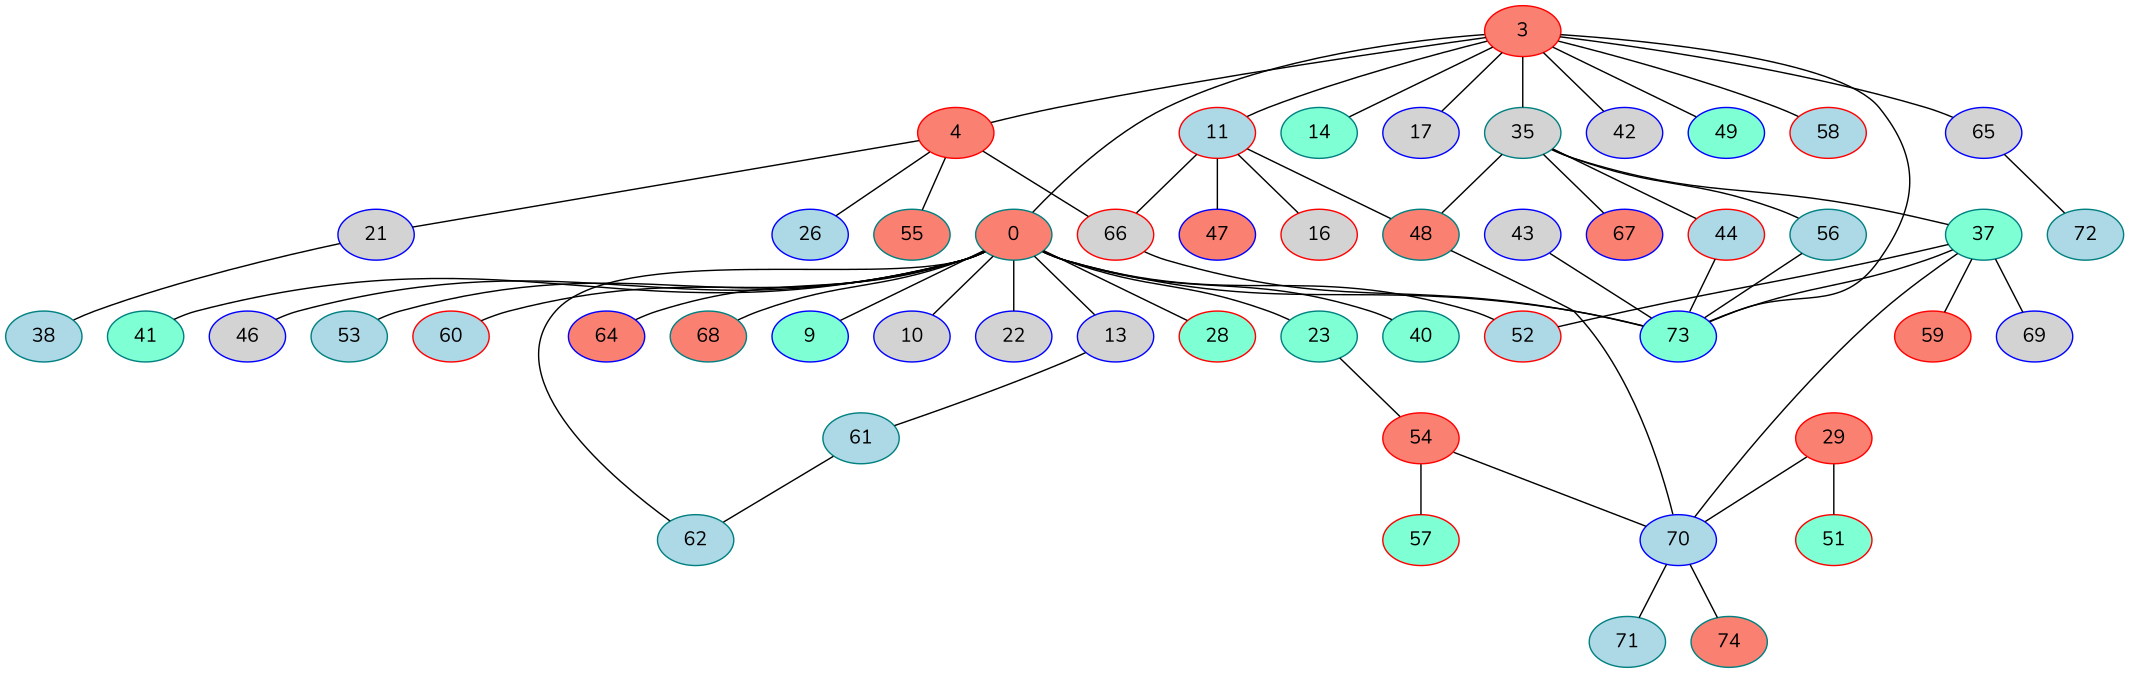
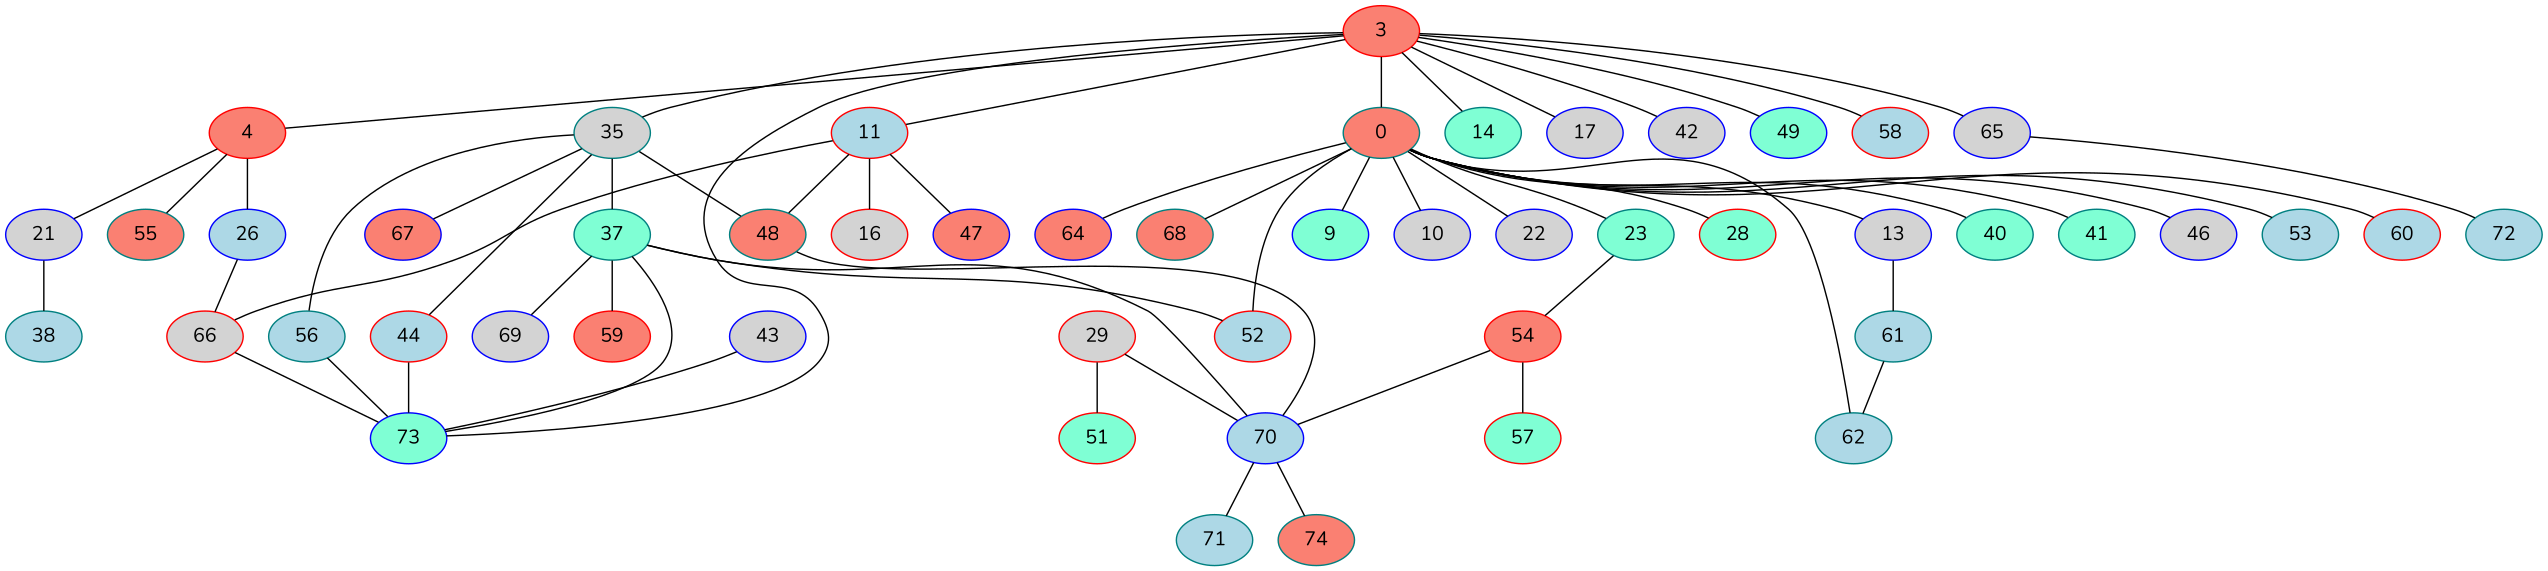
edge "4" -- "66": now "26" -- "66"
edge "0" -- "73": removed
node "29": fillcolor salmon -> lightgrey
